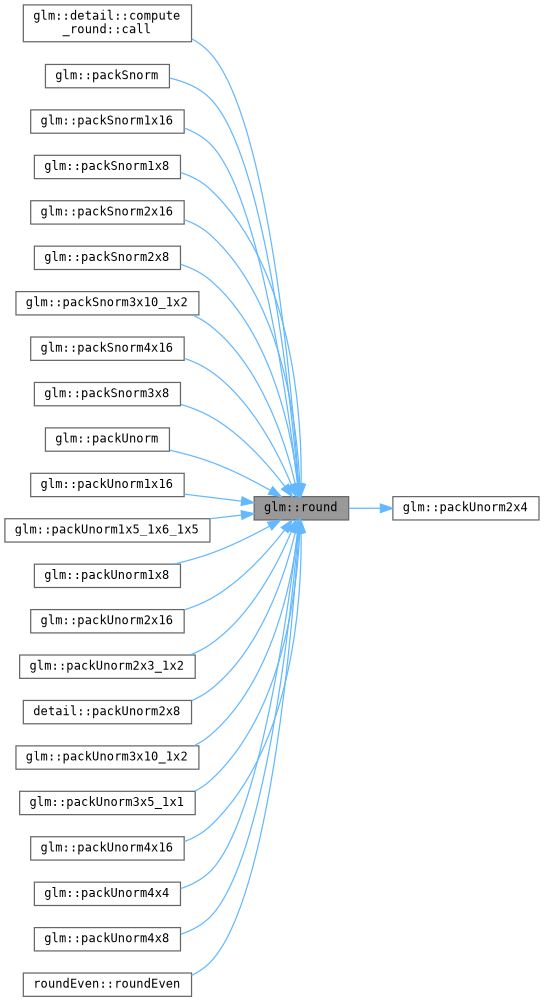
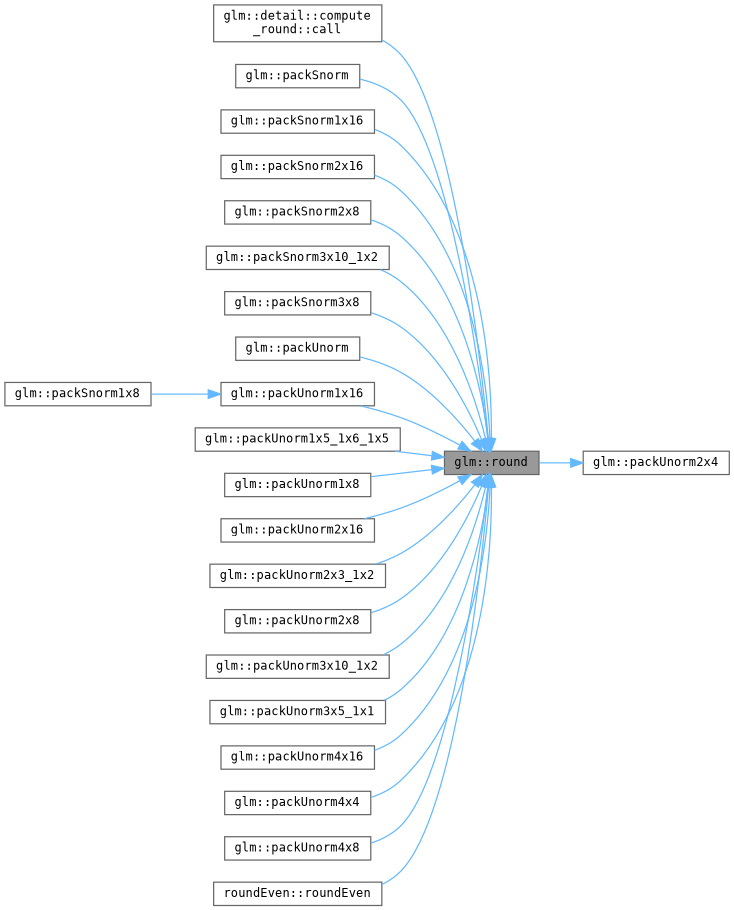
edge "glm::packSnorm1x8" -> "glm::round": now "glm::packSnorm1x8" -> "glm::packUnorm1x16"
node "glm::packSnorm4x16": removed
node "detail::packUnorm2x8": label "detail::packUnorm2x8" -> "glm::packUnorm2x8"
